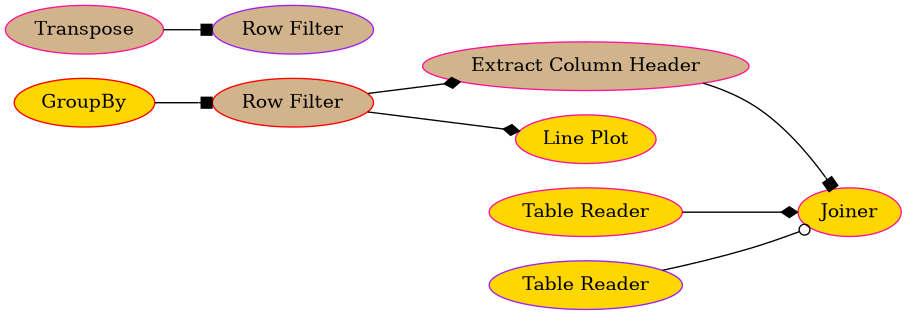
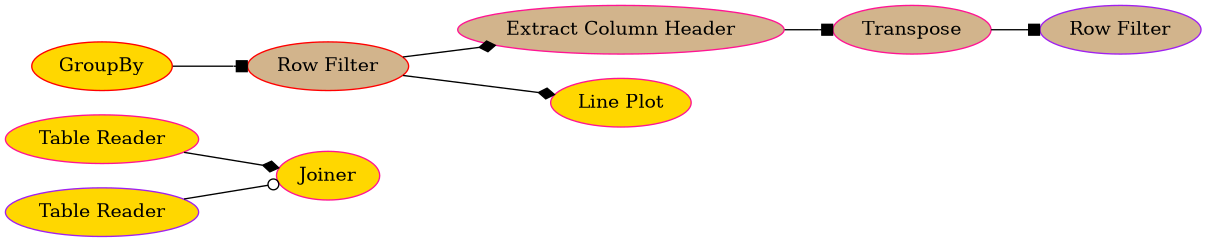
edge "Extract Column Header" -> "Joiner": now "Extract Column Header" -> "Transpose"
